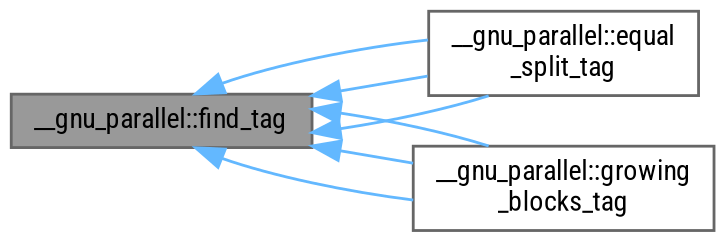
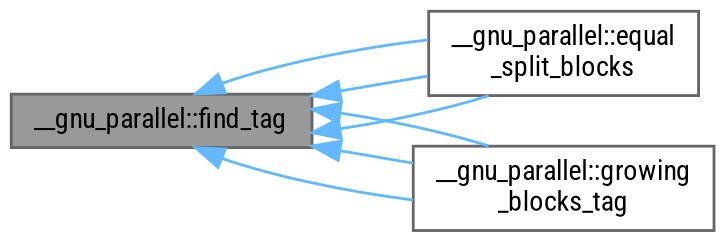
node "__gnu_parallel::equal _split_tag": label "__gnu_parallel::equal _split_tag" -> "__gnu_parallel::equal _split_blocks"
